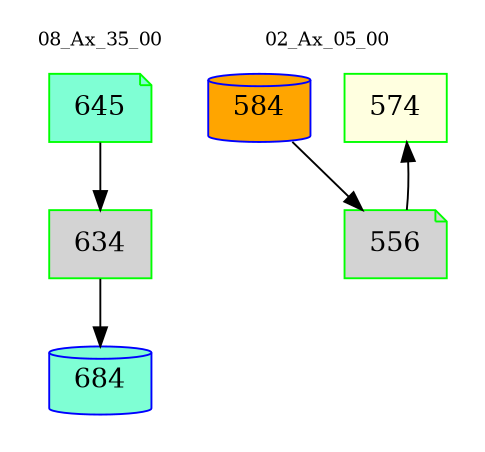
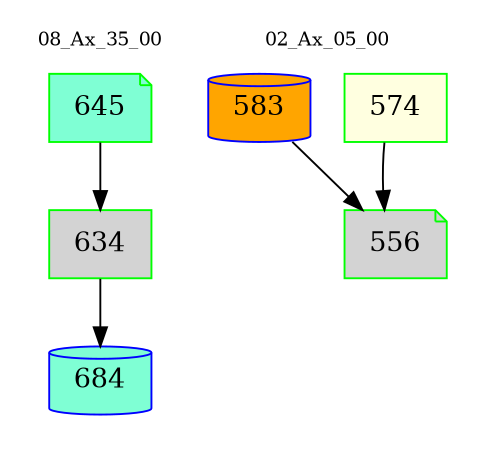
node "584": label "584" -> "583"
edge "556" -> "574": reversed
